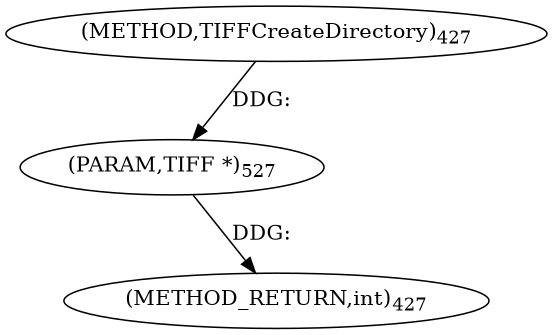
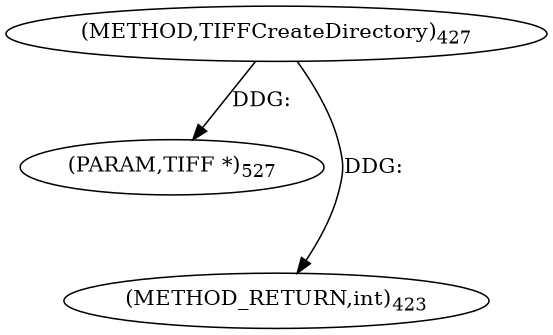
edge "(PARAM,TIFF *)" -> "(METHOD_RETURN,int)": now "(METHOD,TIFFCreateDirectory)" -> "(METHOD_RETURN,int)"
node "(METHOD_RETURN,int)": text "427" -> "423"
